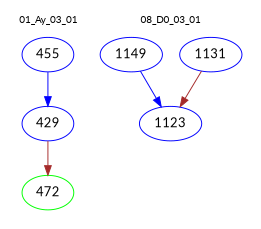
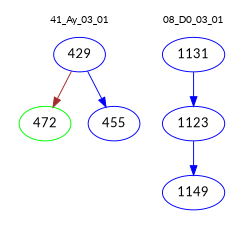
cluster "01_Ay_03_01": label "01_Ay_03_01" -> "41_Ay_03_01"
edge "455" -> "429": reversed
edge "1149" -> "1123": reversed
edge "1131" -> "1123": color brown -> blue
